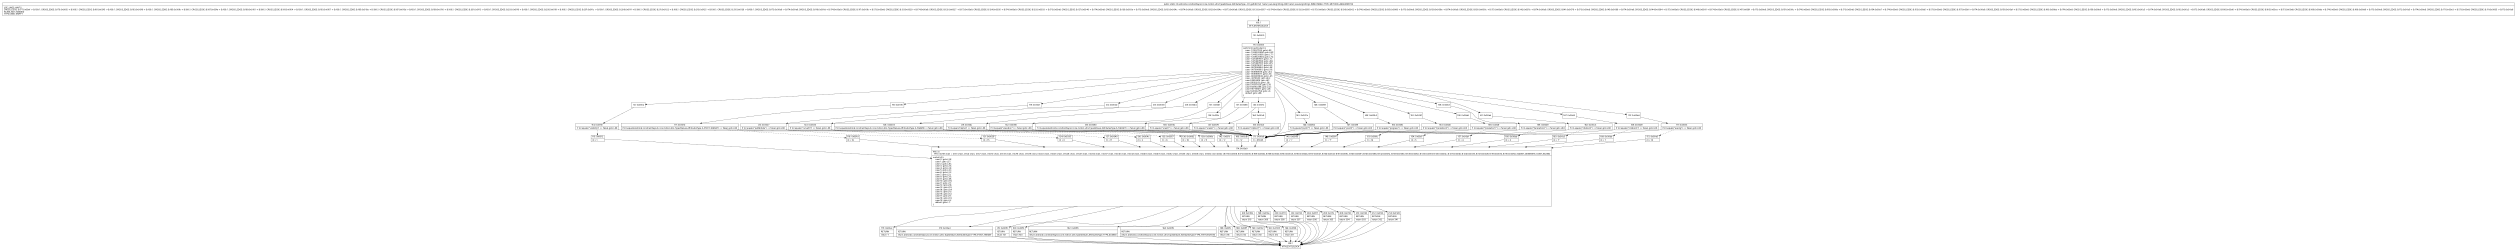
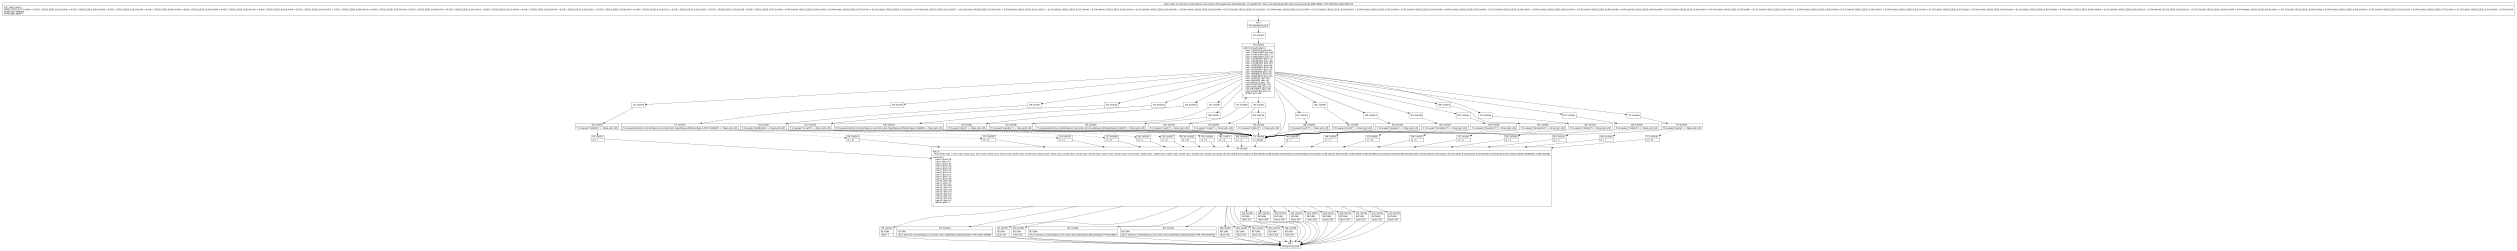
edge "111: 0x0005" -> "137: 0x0066": reversed
